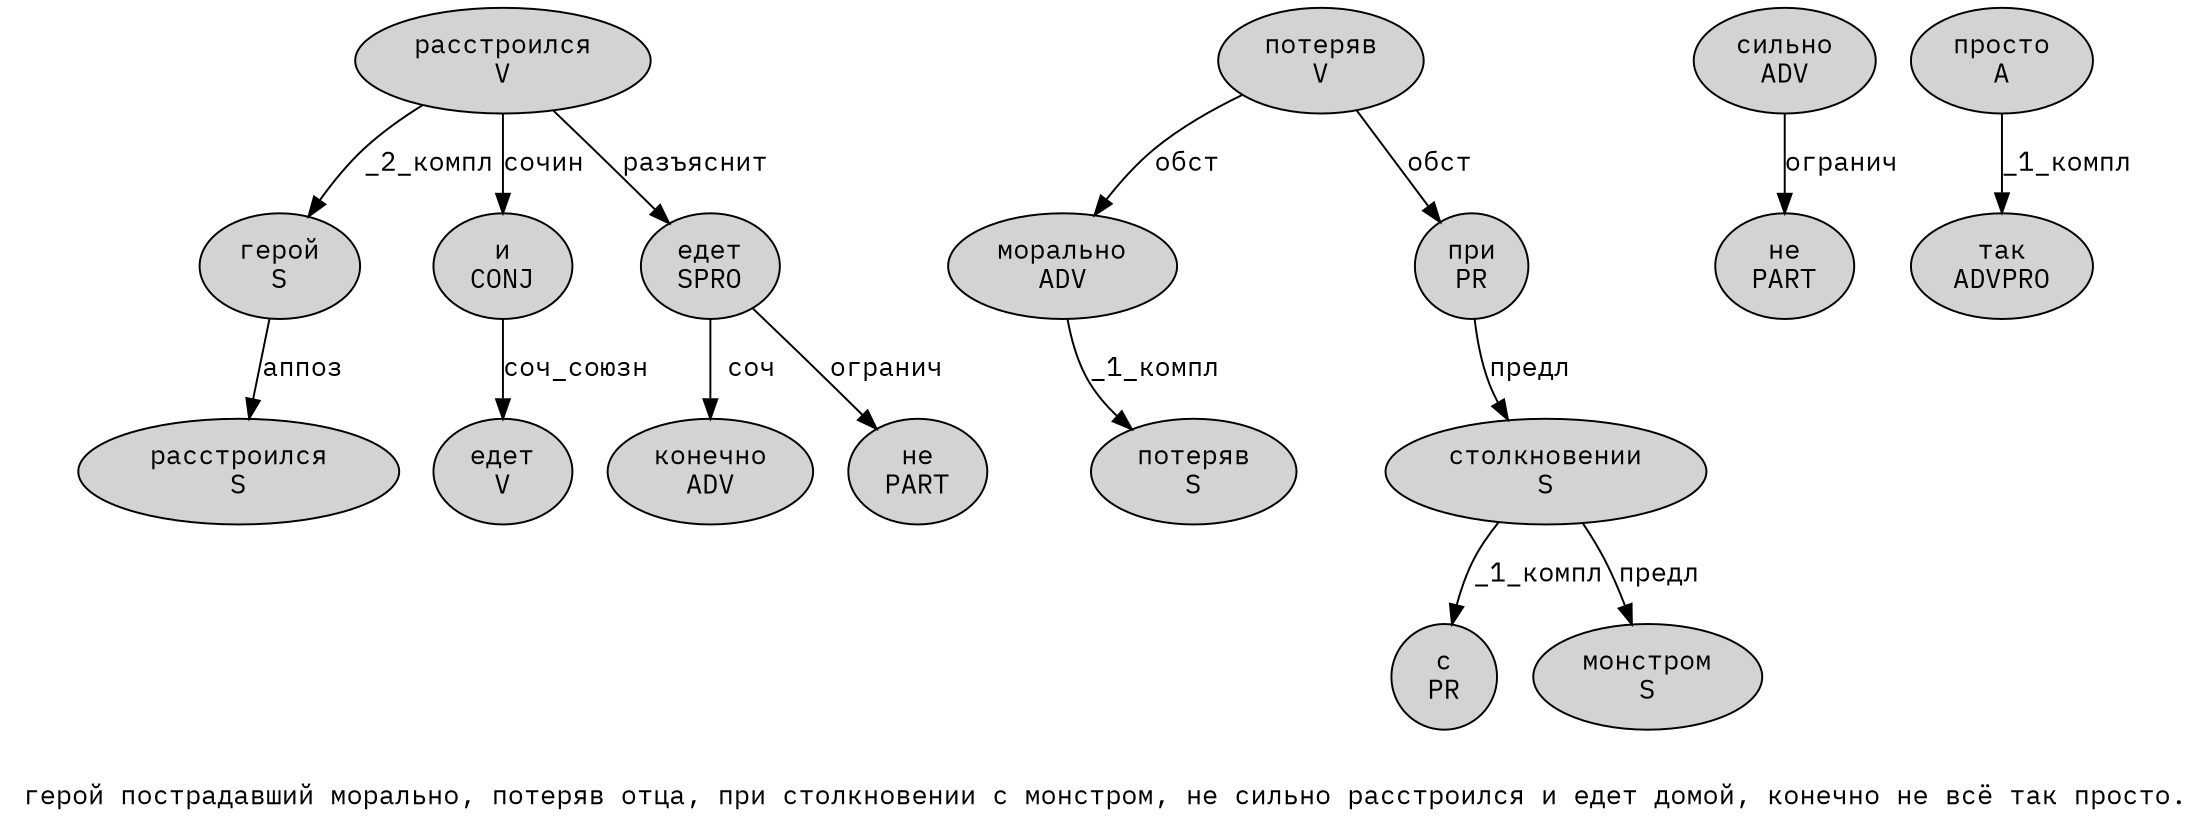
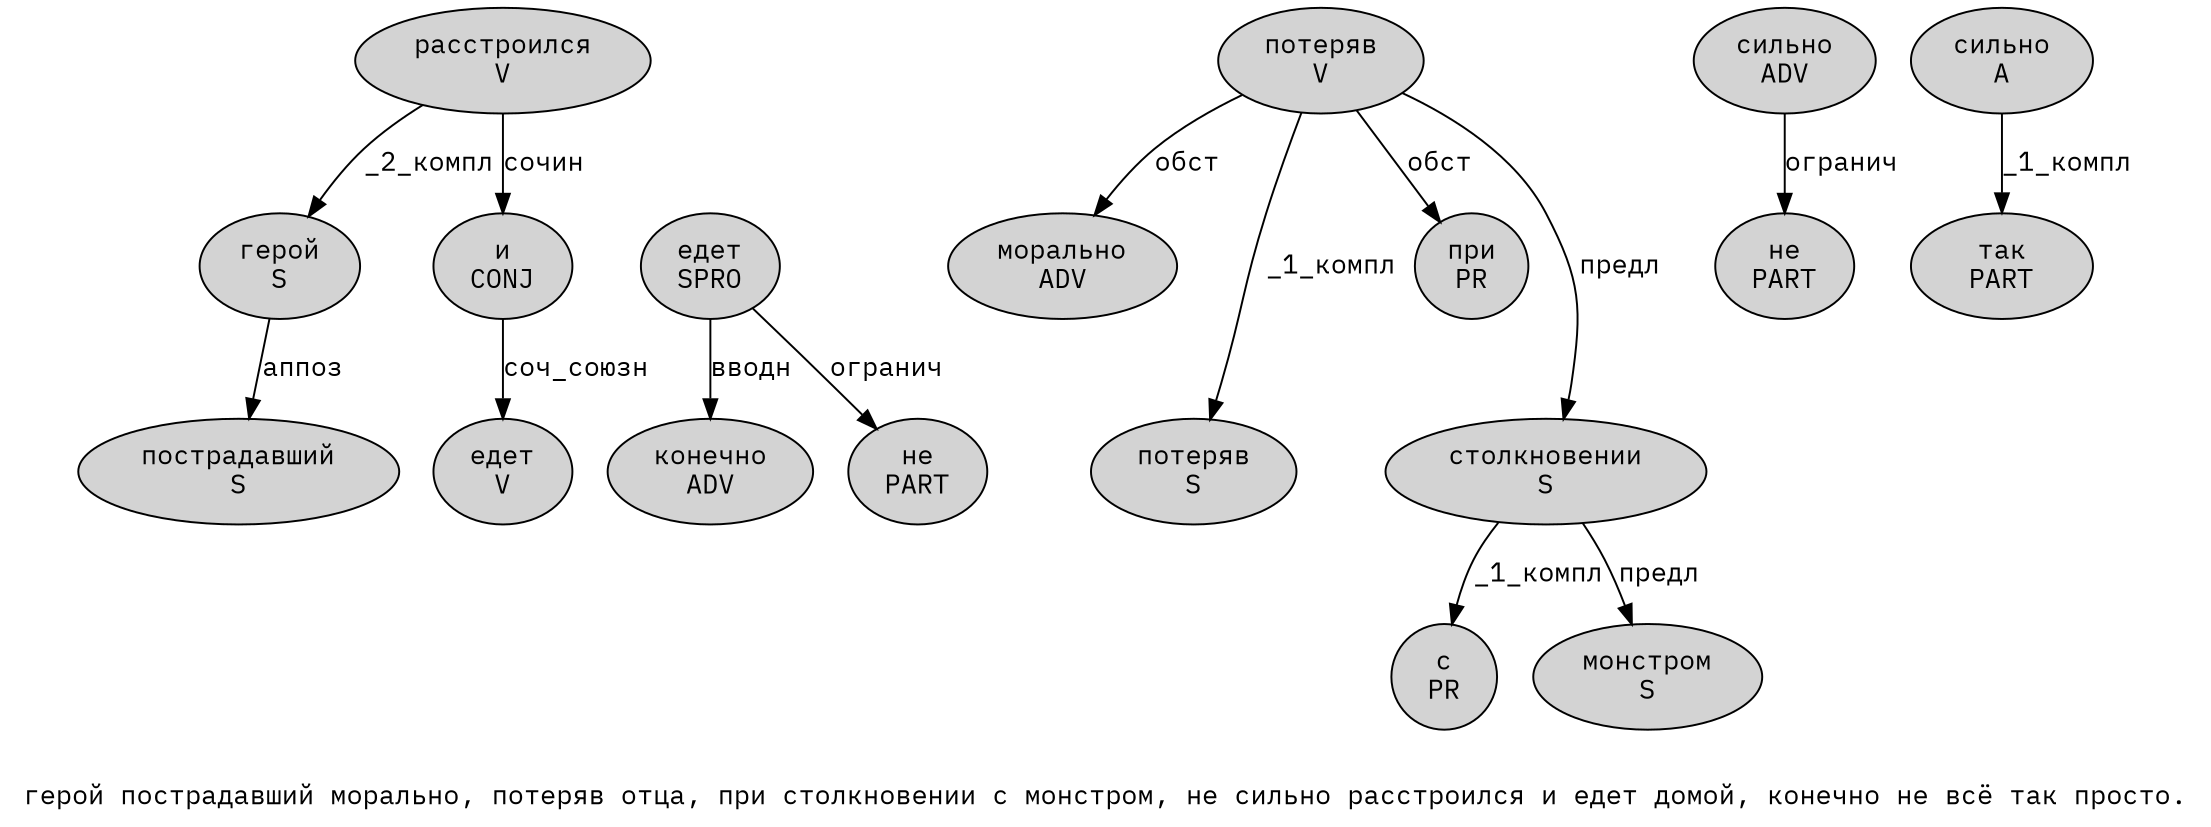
node "просто A": label "просто A" -> "сильно A"
edge "расстроился V" -> "едет SPRO": removed, label "разъяснит"
node "так ADVPRO": label "так ADVPRO" -> "так PART"
edge "при PR" -> "столкновении S": now "потеряв V" -> "столкновении S"
edge "едет SPRO" -> "конечно ADV": label "соч" -> "вводн"
edge "морально ADV" -> "потеряв S": now "потеряв V" -> "потеряв S"
node "расстроился S": label "расстроился S" -> "пострадавший S"
